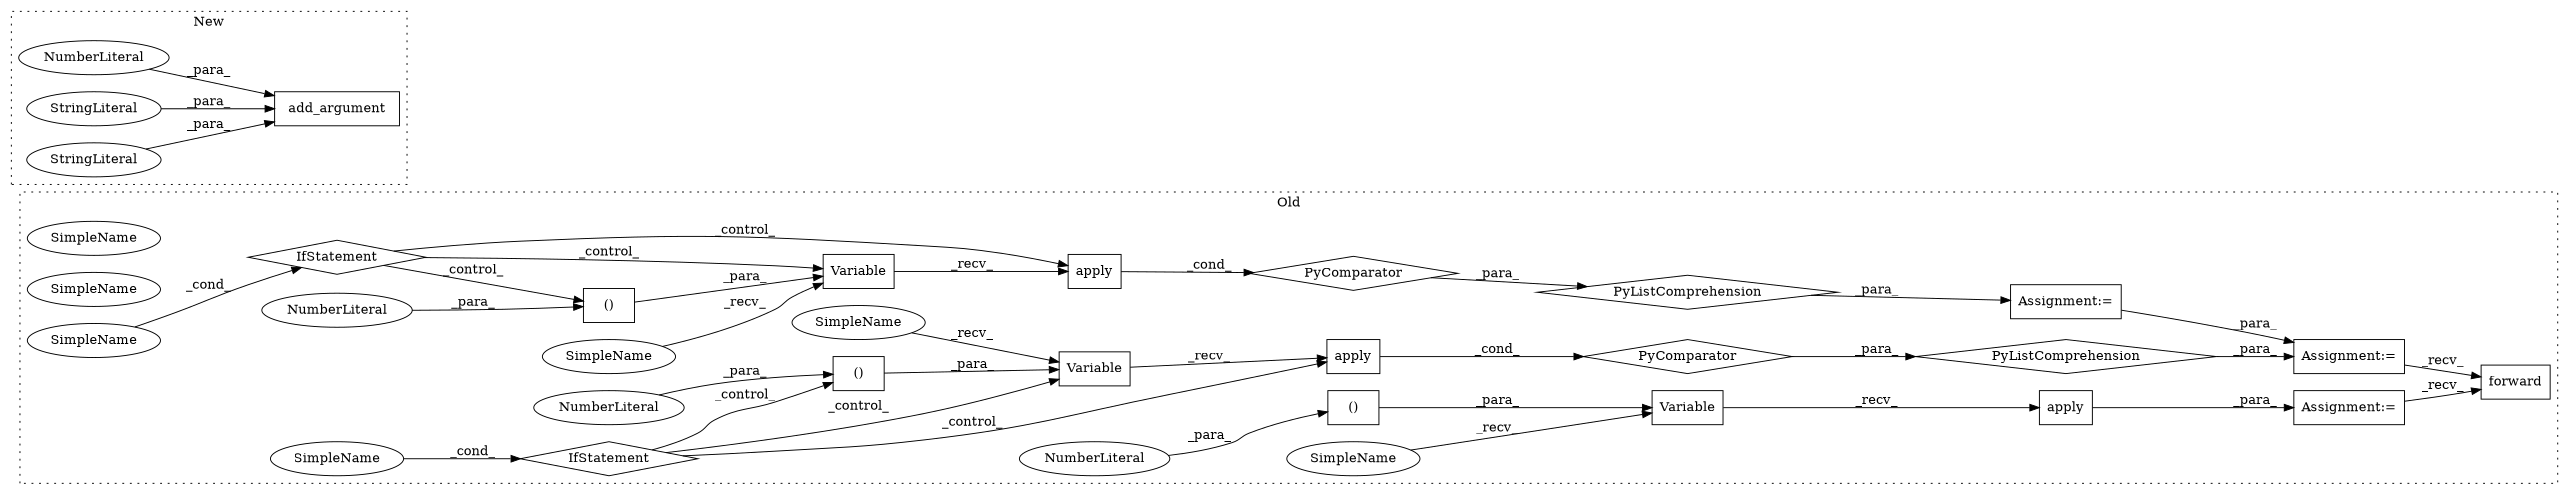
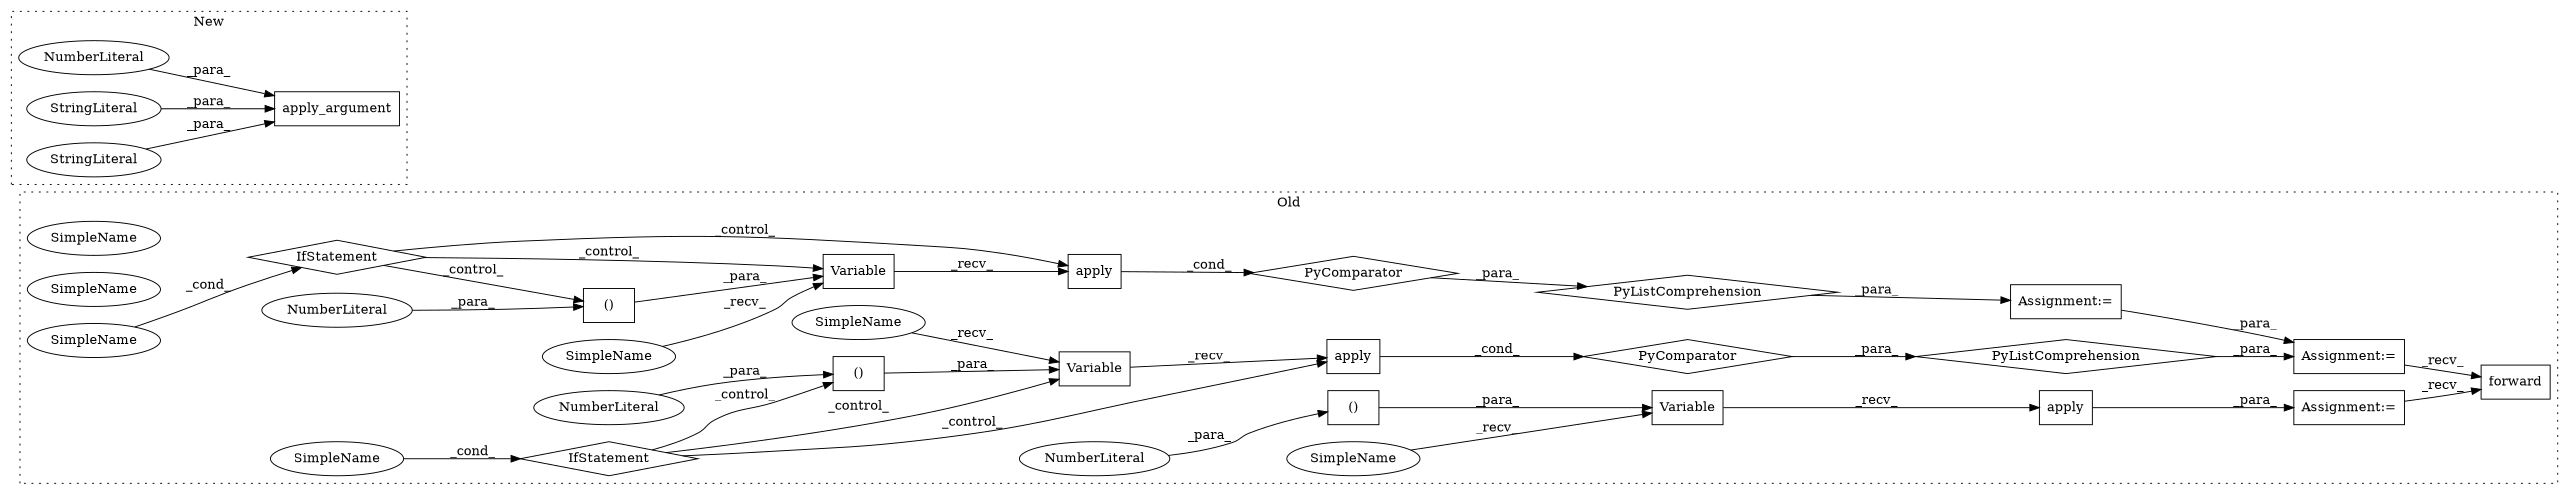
node "add_argument": label "add_argument" -> "apply_argument"
